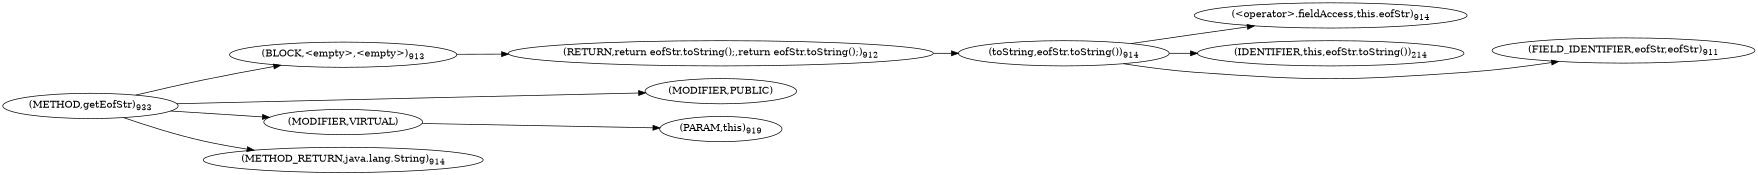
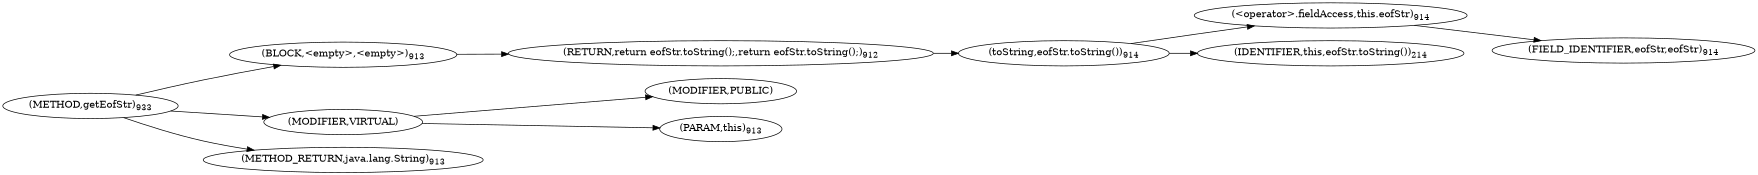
node "(FIELD_IDENTIFIER,eofStr,eofStr)": text "911" -> "914"
edge "(toString,eofStr.toString())" -> "(FIELD_IDENTIFIER,eofStr,eofStr)": now "(<operator>.fieldAccess,this.eofStr)" -> "(FIELD_IDENTIFIER,eofStr,eofStr)"
edge "(METHOD,getEofStr)" -> "(MODIFIER,PUBLIC)": now "(MODIFIER,VIRTUAL)" -> "(MODIFIER,PUBLIC)"
node "(PARAM,this)": text "919" -> "913"
node "(METHOD_RETURN,java.lang.String)": text "914" -> "913"
